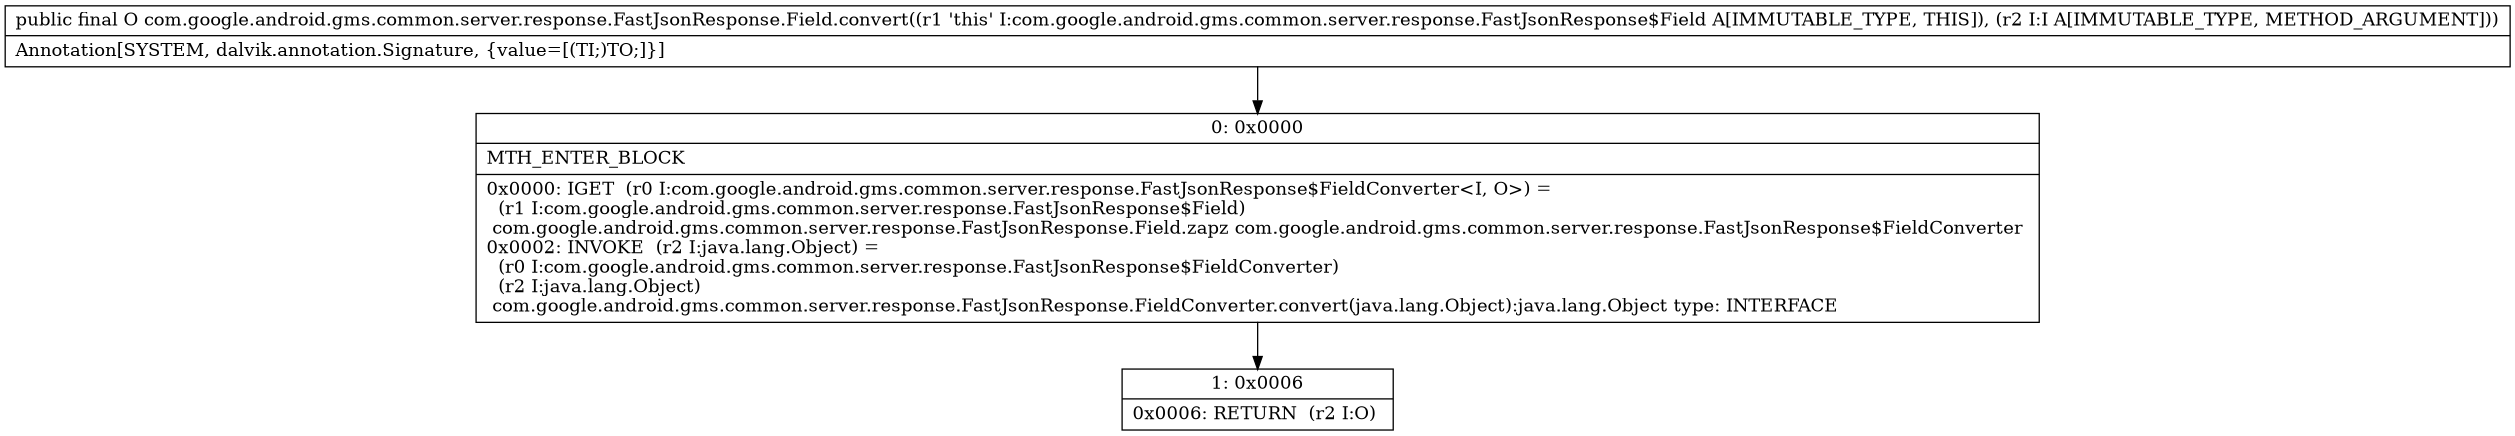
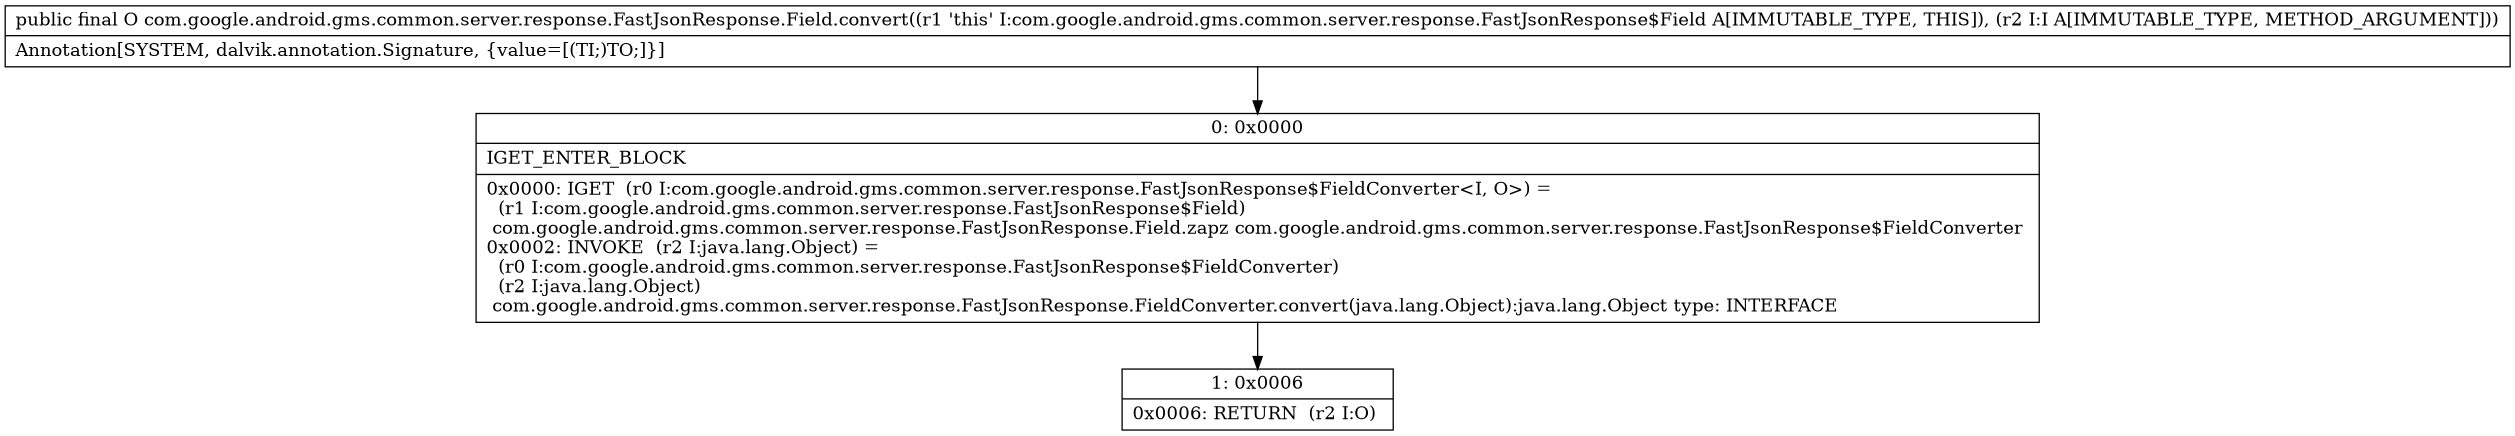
node "0: 0x0000": text "MTH_ENTER_BLOCK" -> "IGET_ENTER_BLOCK"
